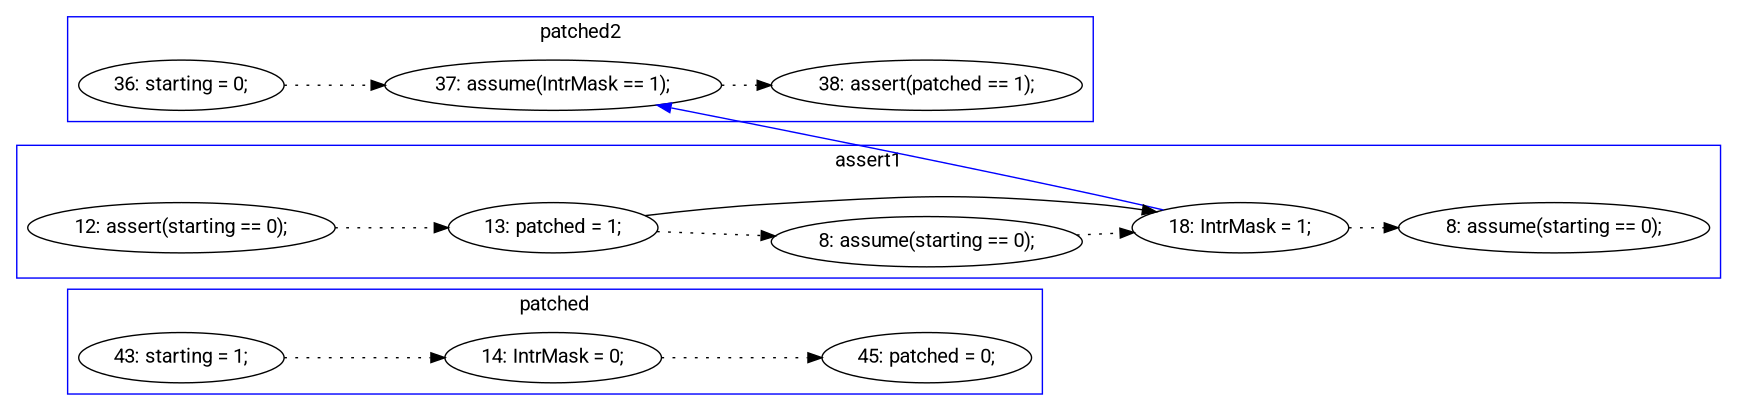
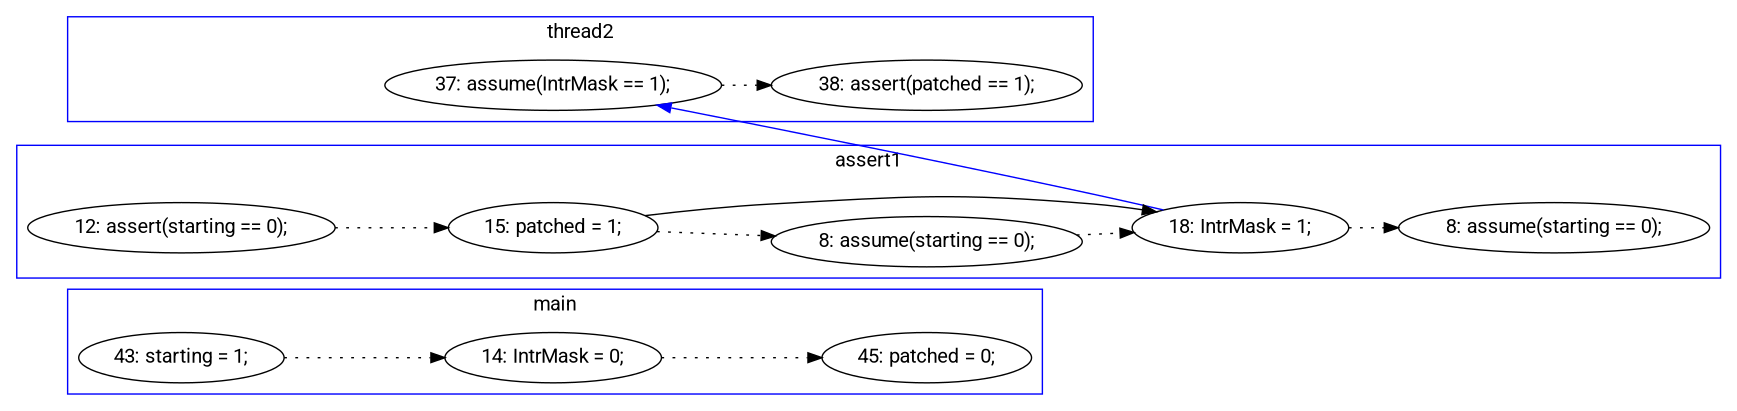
cluster "patched2": label "patched2" -> "thread2"
node "36: starting = 0;": removed
node "13: patched = 1;": label "13: patched = 1;" -> "15: patched = 1;"
cluster "patched": label "patched" -> "main"
